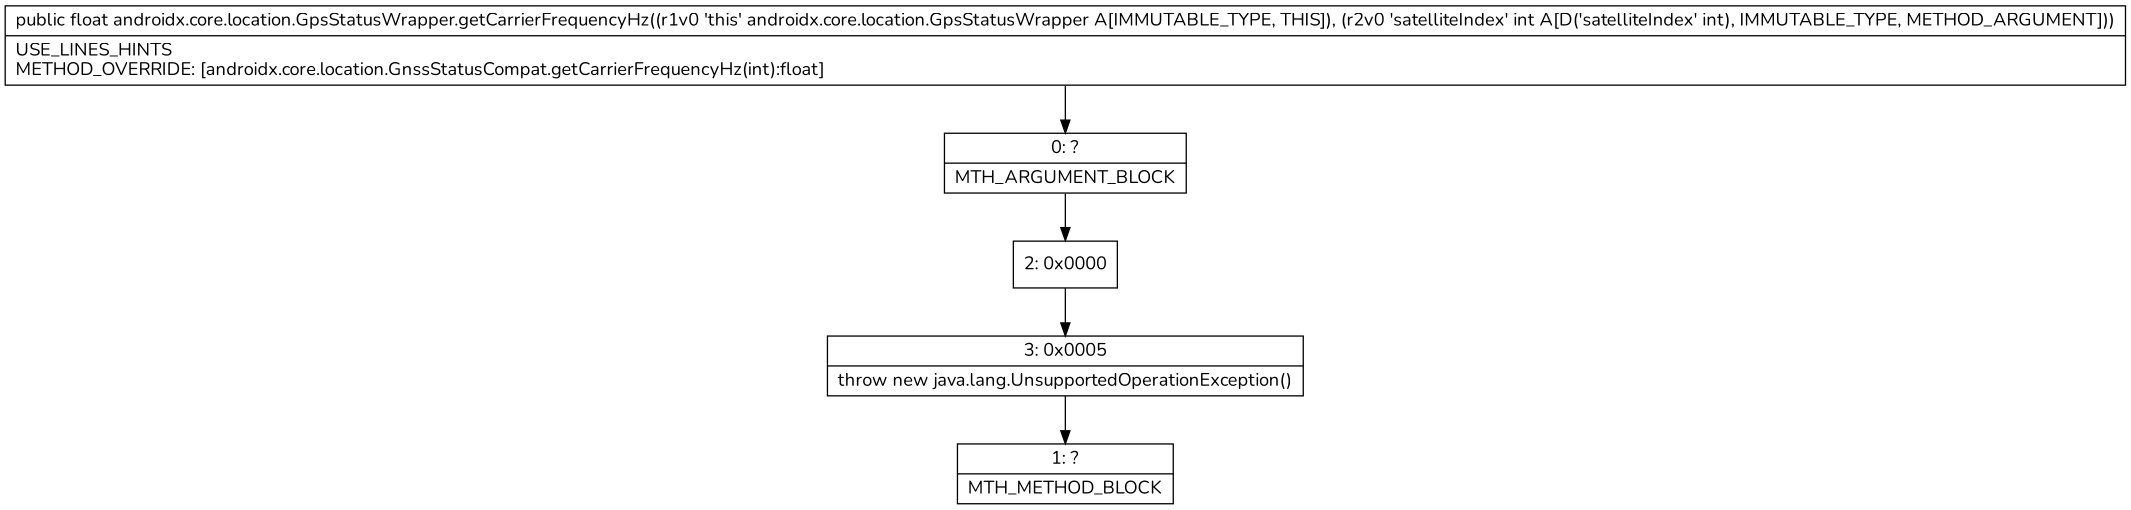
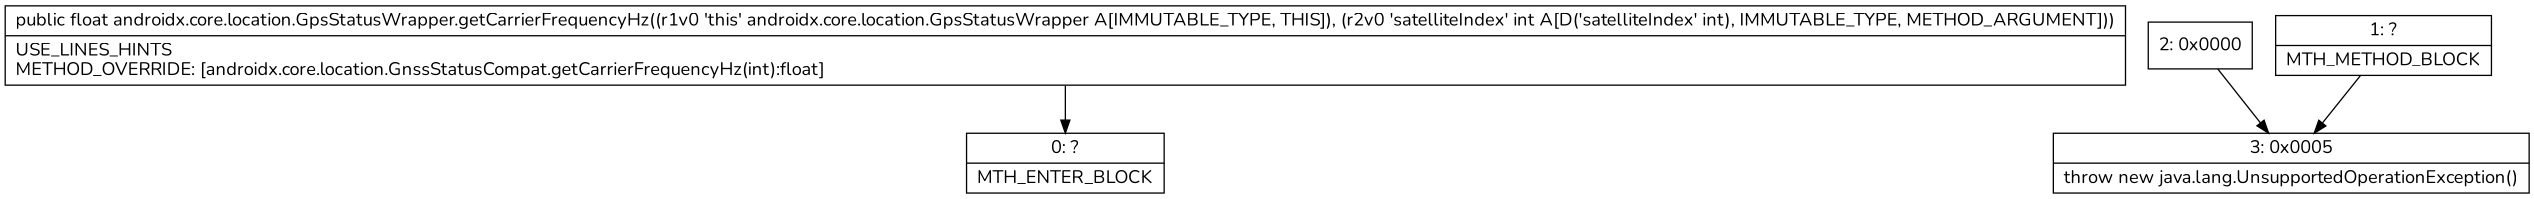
node "0: ?": text "MTH_ARGUMENT_BLOCK" -> "MTH_ENTER_BLOCK"
edge "0: ?" -> "2: 0x0000": removed
edge "3: 0x0005" -> "1: ?": reversed
